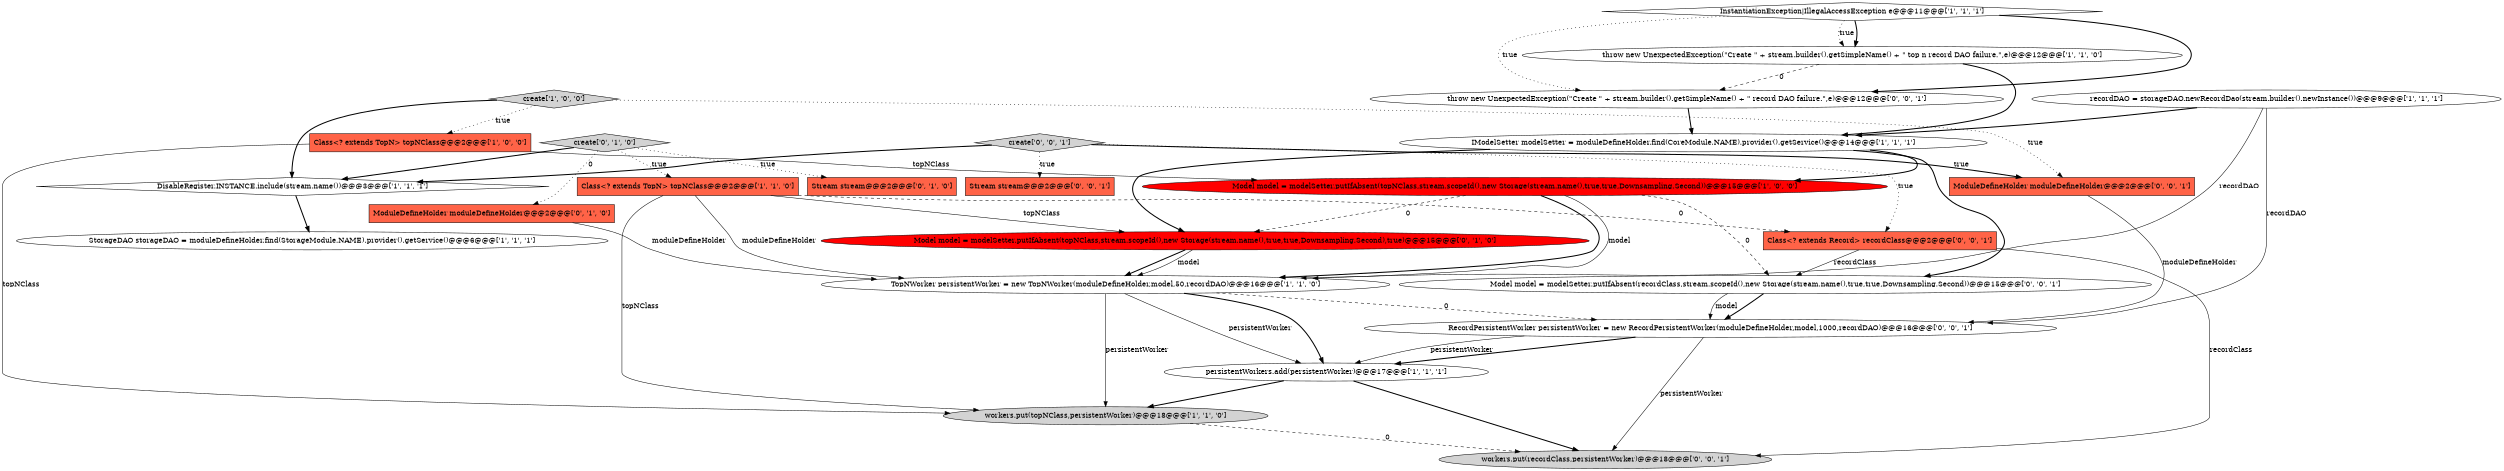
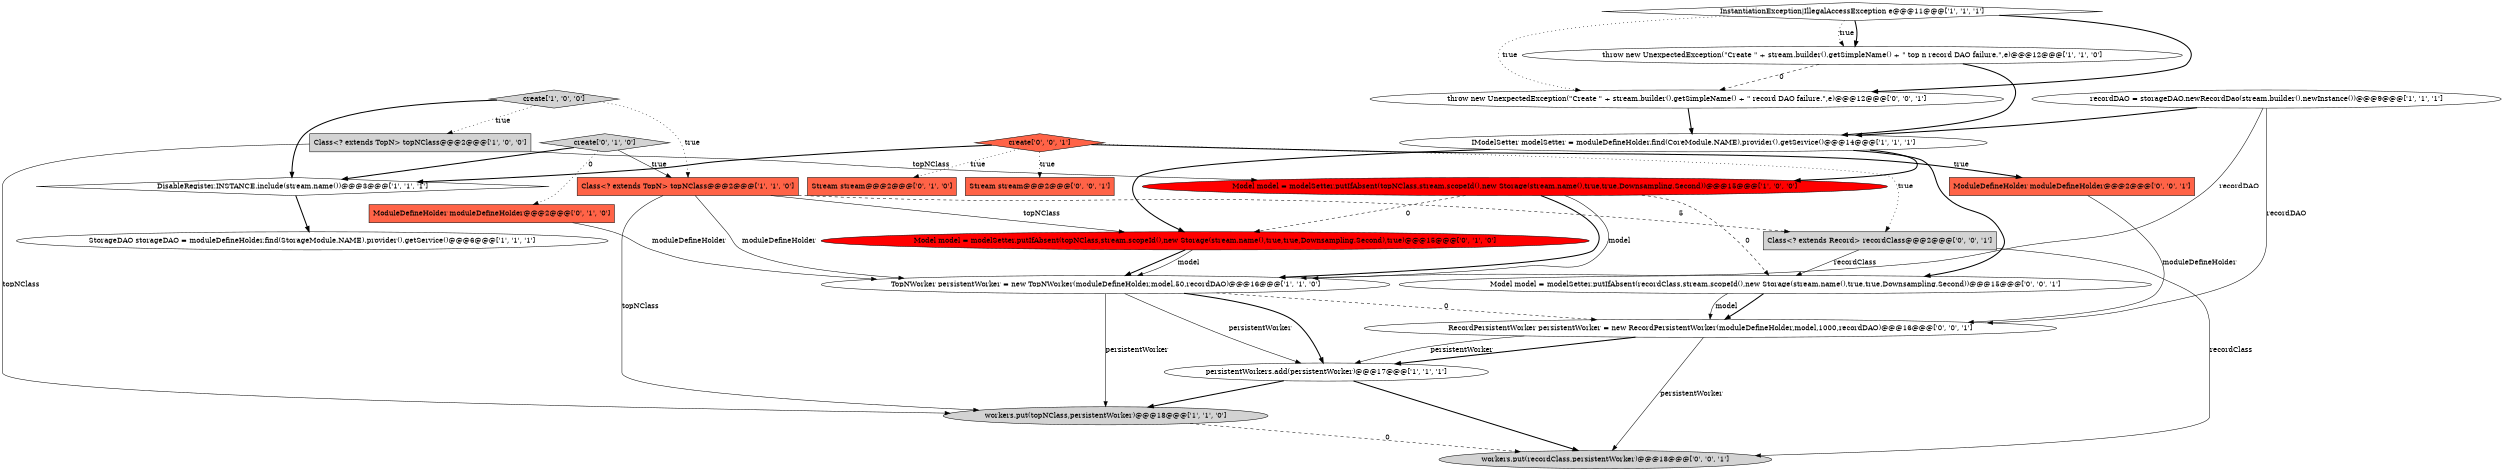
edge "create['1', '0', '0']" -> "ModuleDefineHolder moduleDefineHolder@@@2@@@['0', '0', '1']": now "create['1', '0', '0']" -> "Class<? extends TopN> topNClass@@@2@@@['1', '1', '0']"
node "Class<? extends TopN> topNClass@@@2@@@['1', '0', '0']": fillcolor tomato -> lightgray
node "create['0', '0', '1']": fillcolor lightgray -> tomato
edge "create['0', '1', '0']" -> "Class<? extends TopN> topNClass@@@2@@@['1', '1', '0']": style dotted -> solid
edge "create['0', '1', '0']" -> "Stream stream@@@2@@@['0', '1', '0']": now "create['0', '0', '1']" -> "Stream stream@@@2@@@['0', '1', '0']"
edge "Class<? extends TopN> topNClass@@@2@@@['1', '1', '0']" -> "Class<? extends Record> recordClass@@@2@@@['0', '0', '1']": label "0" -> "5"
node "Class<? extends Record> recordClass@@@2@@@['0', '0', '1']": fillcolor tomato -> lightgray
